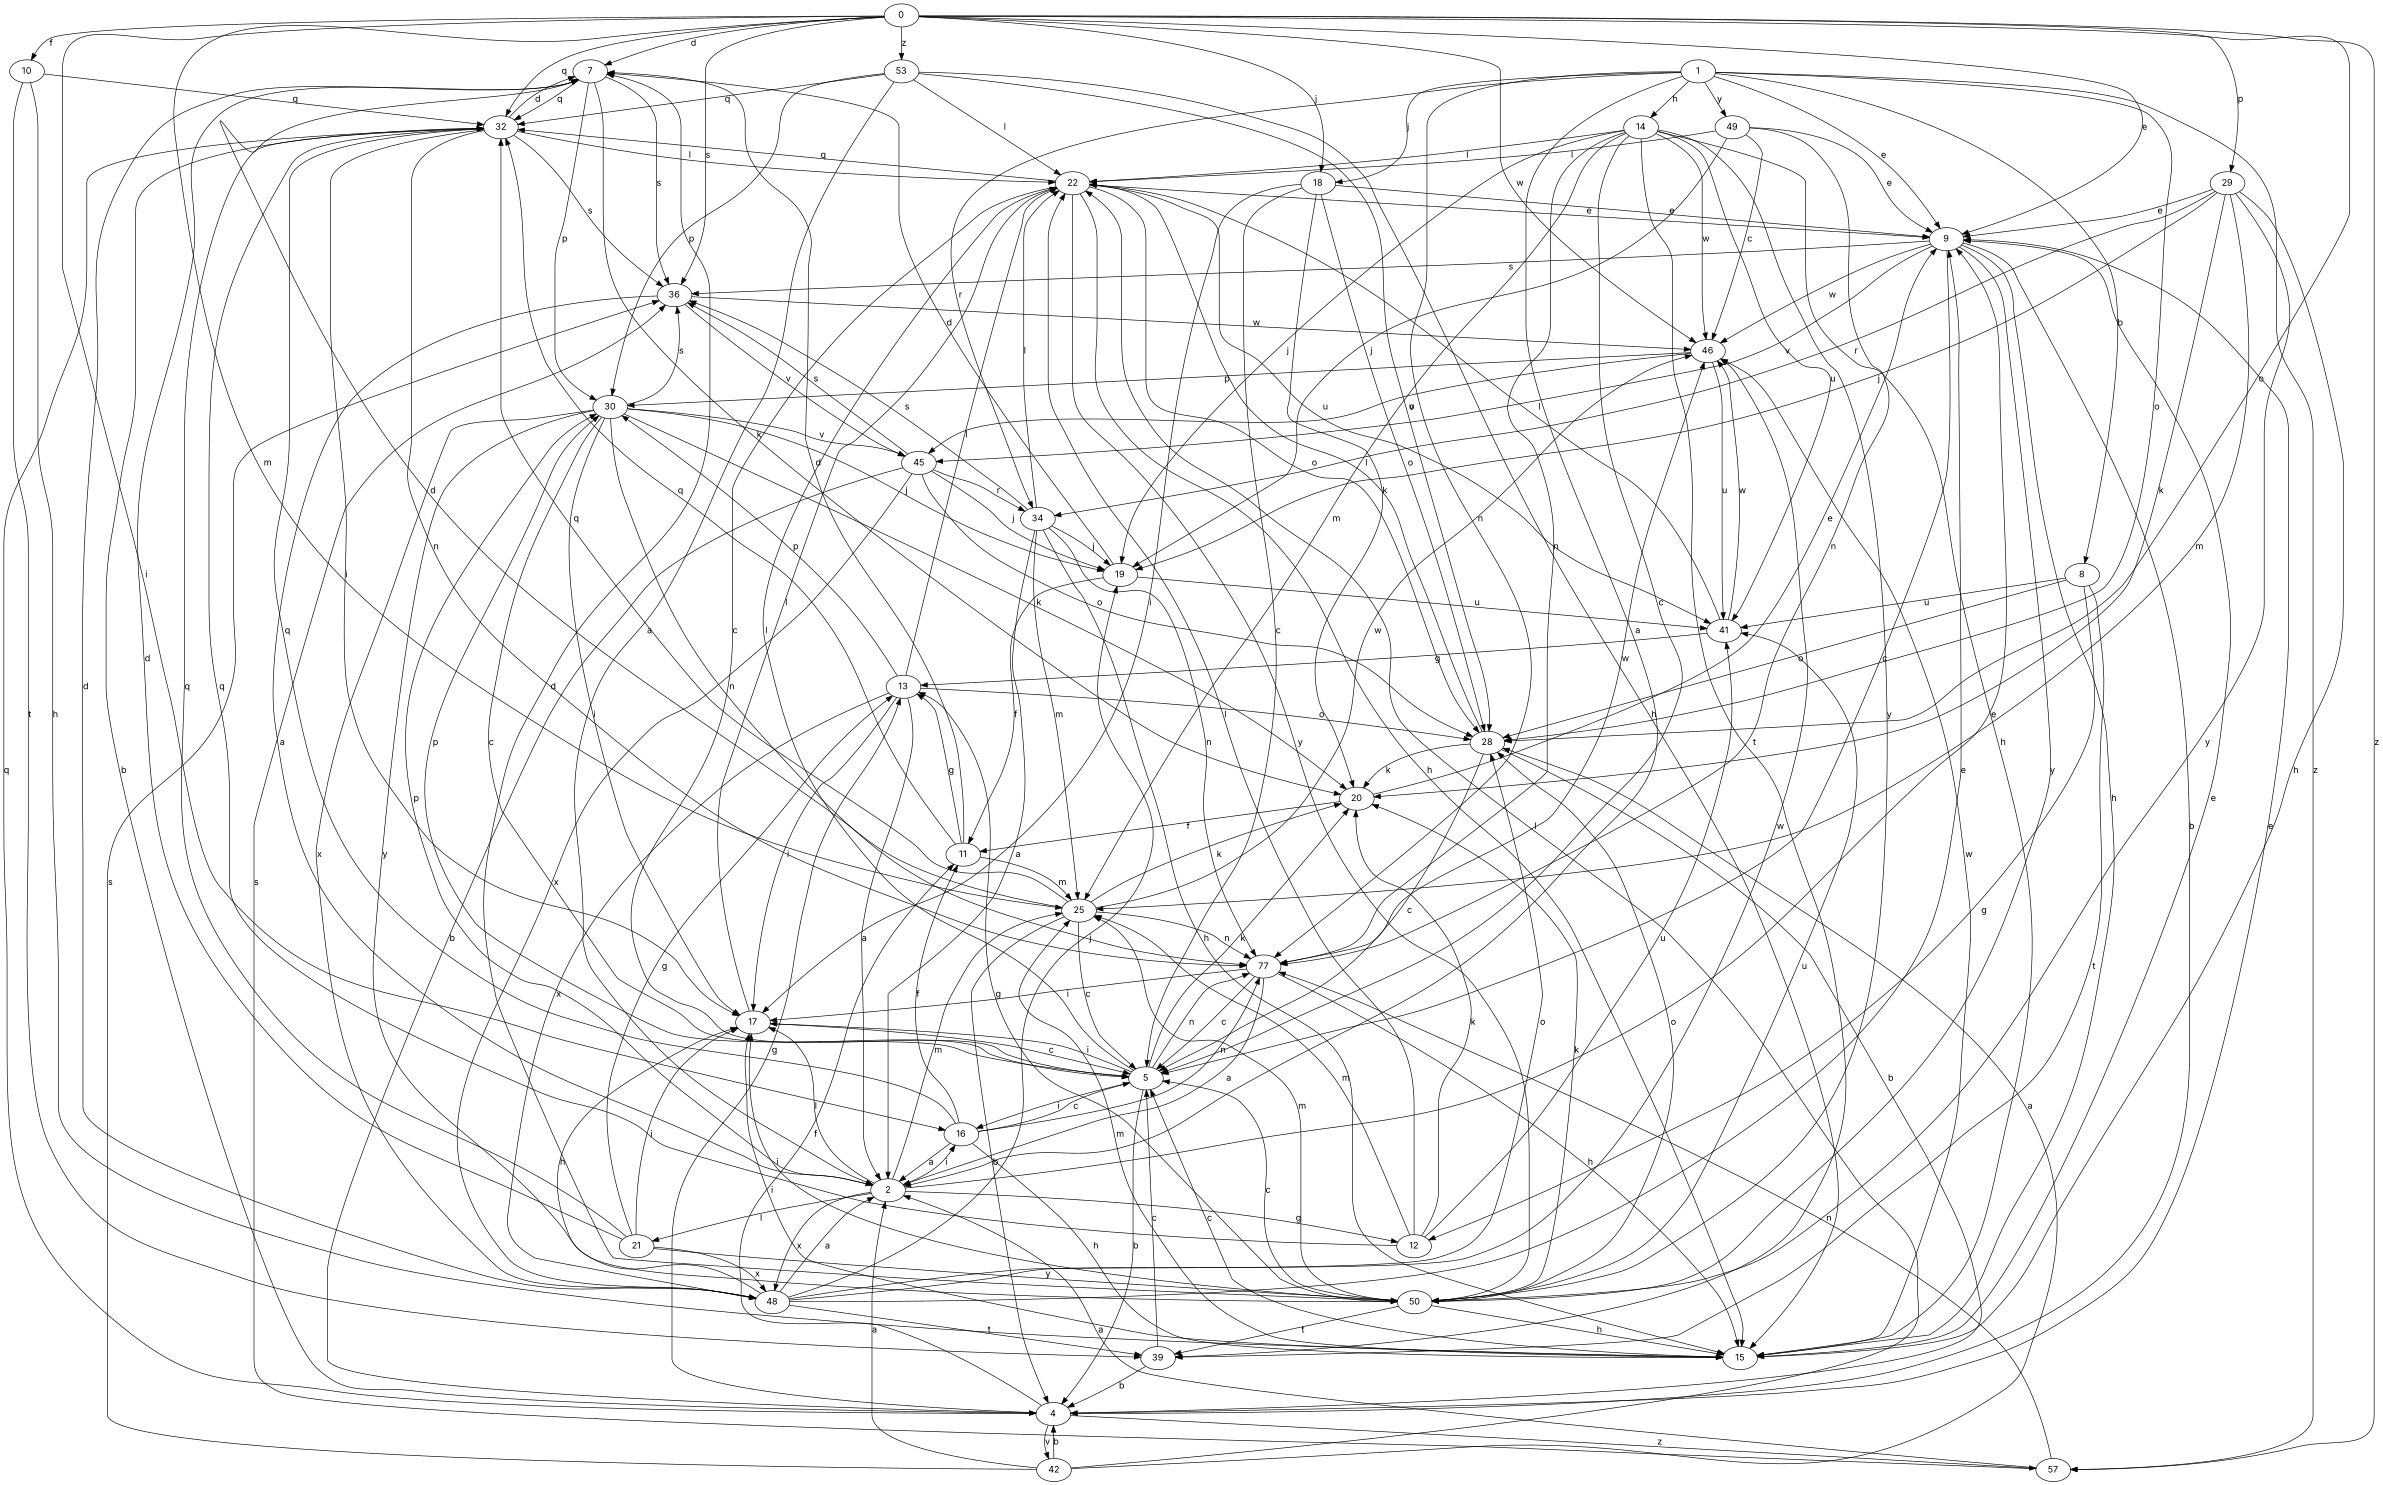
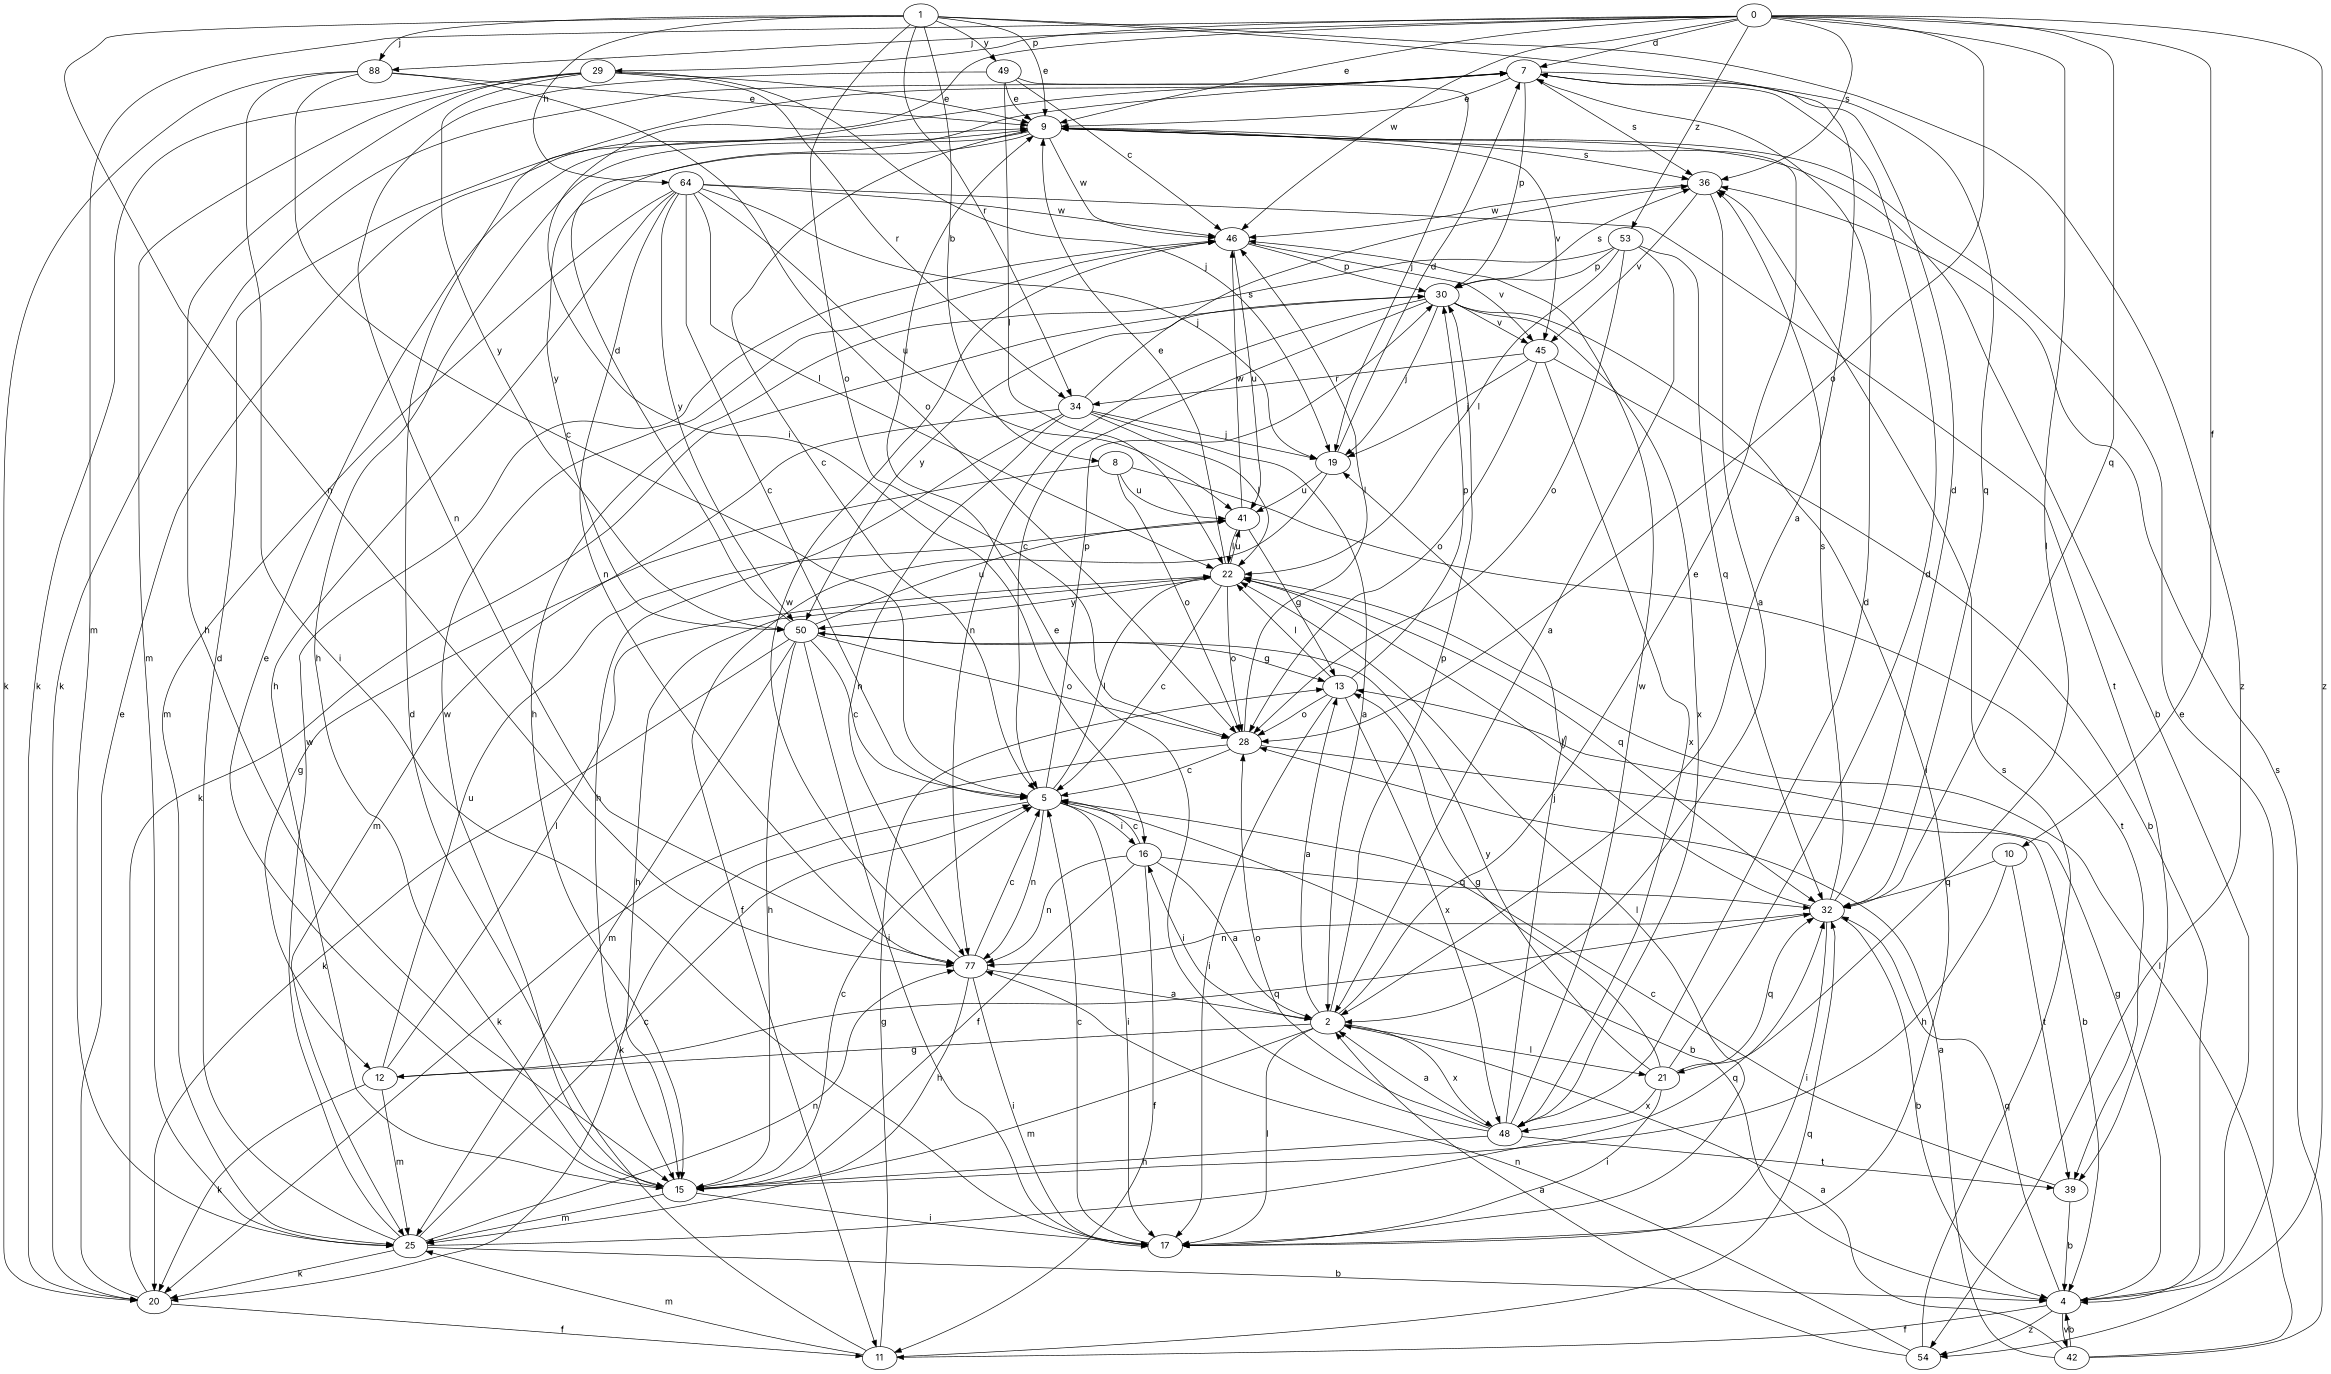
edge "7" -> "9": added, label "e"
node "14": label "14" -> "64"
node "18": label "18" -> "88"
edge "45" -> "36": removed, label "s"
edge "28" -> "22": now "28" -> "46"
edge "0" -> "21": added, label "l"
edge "30" -> "20": reversed
edge "13" -> "2": reversed
edge "48" -> "17": now "48" -> "15"
edge "16" -> "15": label "h" -> "f"
edge "50" -> "39": removed, label "t"
node "57": label "57" -> "54"
